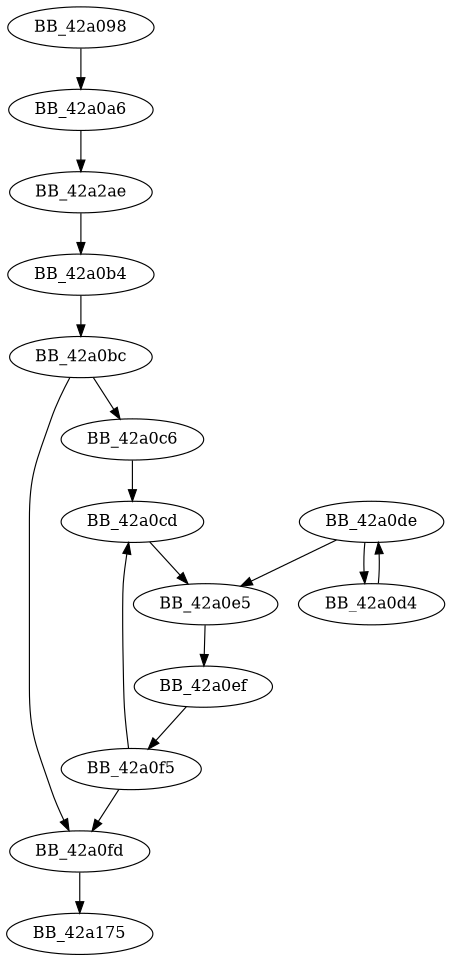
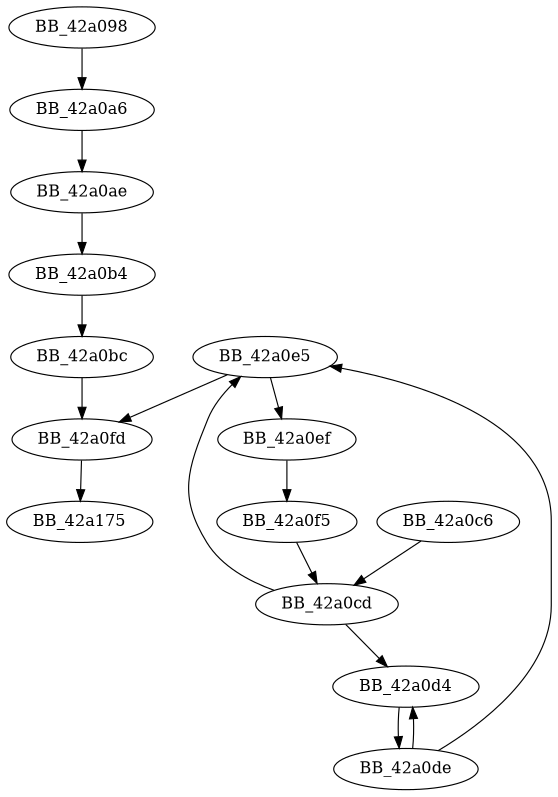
node "BB_42a2ae": label "BB_42a2ae" -> "BB_42a0ae"
edge "BB_42a0bc" -> "BB_42a0c6": removed
edge "BB_42a0cd" -> "BB_42a0d4": added
edge "BB_42a0f5" -> "BB_42a0fd": now "BB_42a0e5" -> "BB_42a0fd"
